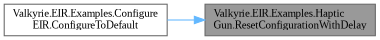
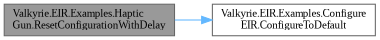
edge "Valkyrie.EIR.Examples.Configure EIR.ConfigureToDefault" -> "Valkyrie.EIR.Examples.Haptic Gun.ResetConfigurationWithDelay": reversed
